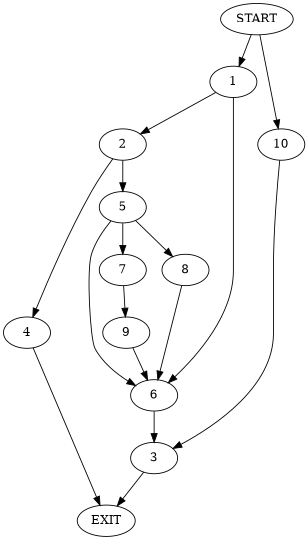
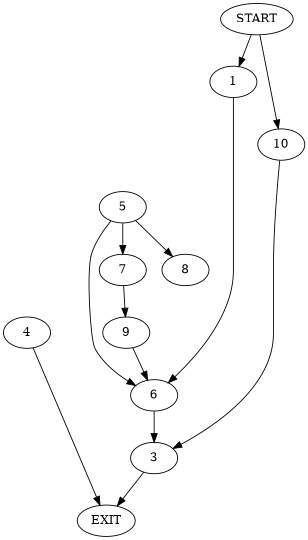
node "2": removed
edge "8" -> "6": removed
